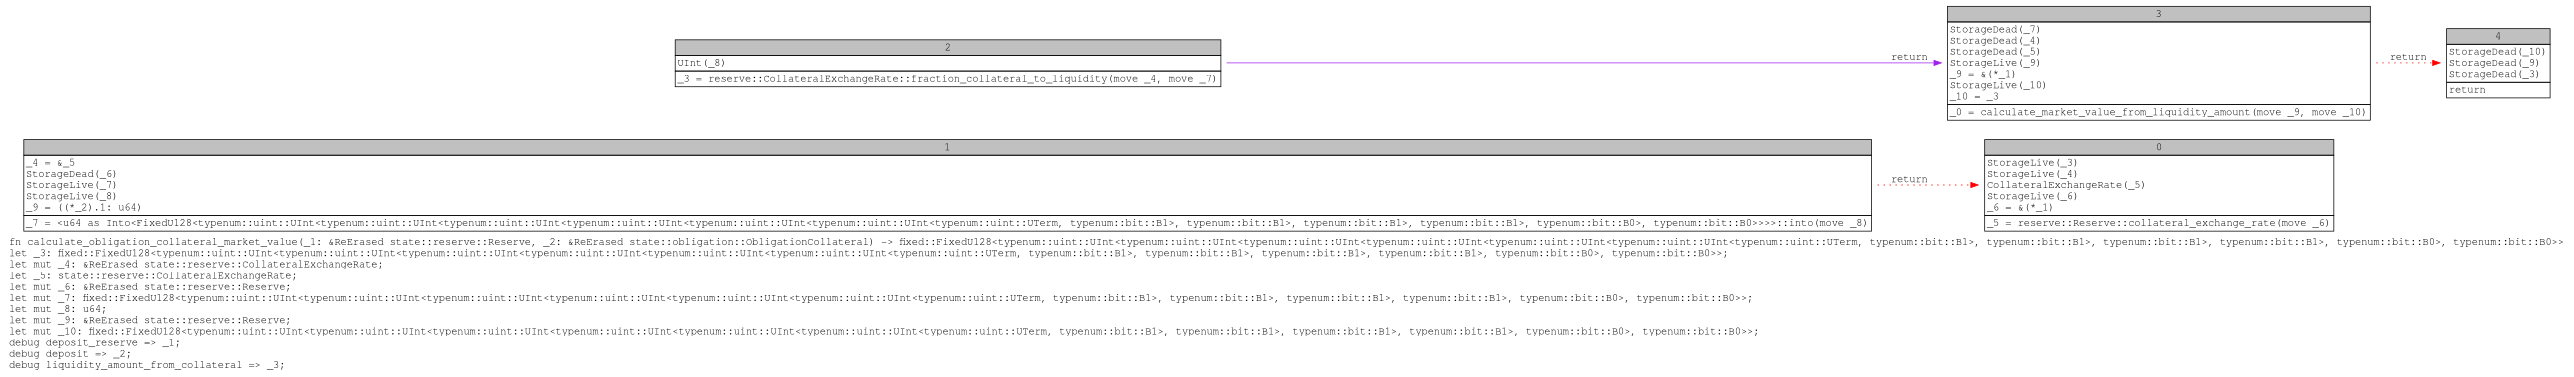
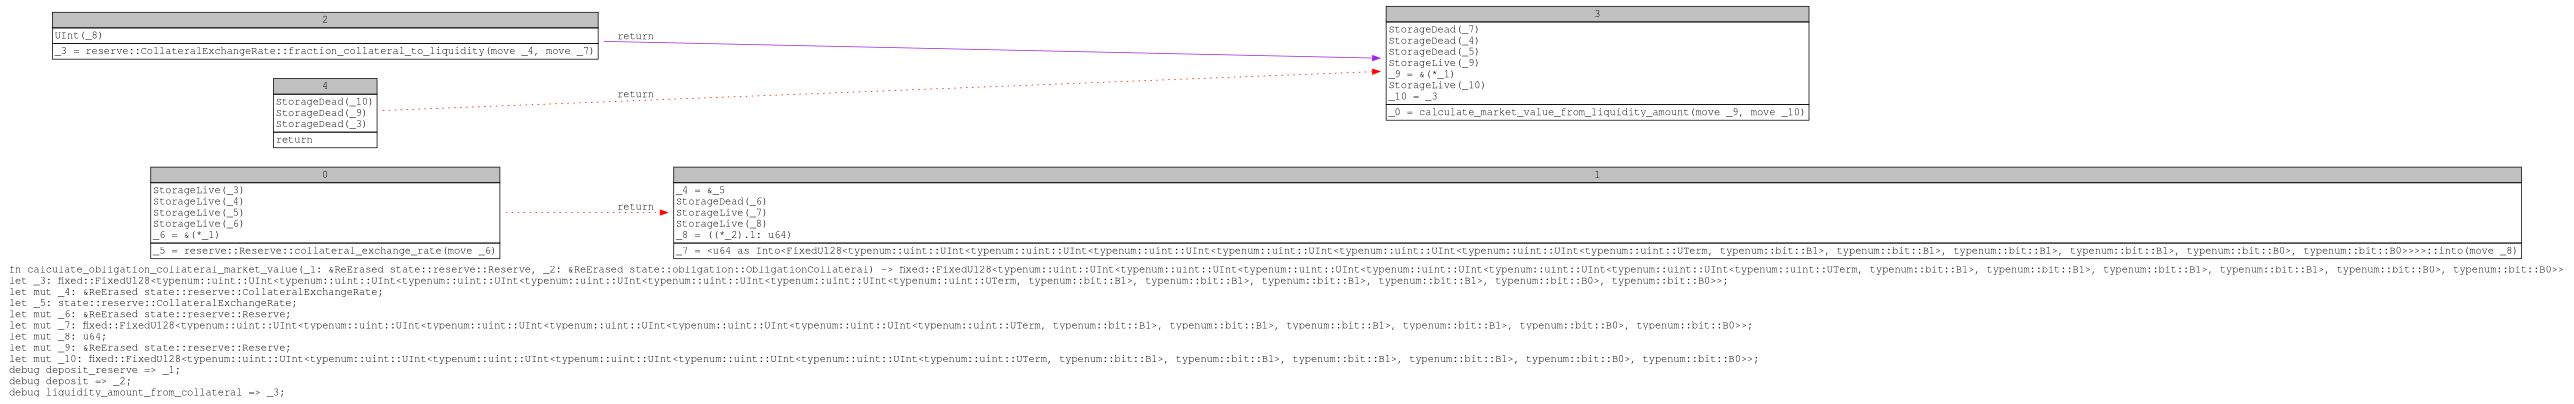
edge "3" -> "4": reversed
edge "1" -> "0": reversed
node "0": text "CollateralExchangeRate(_5)" -> "StorageLive(_5)"
node "1": text "_9 = ((*_2).1: u64)" -> "_8 = ((*_2).1: u64)"
